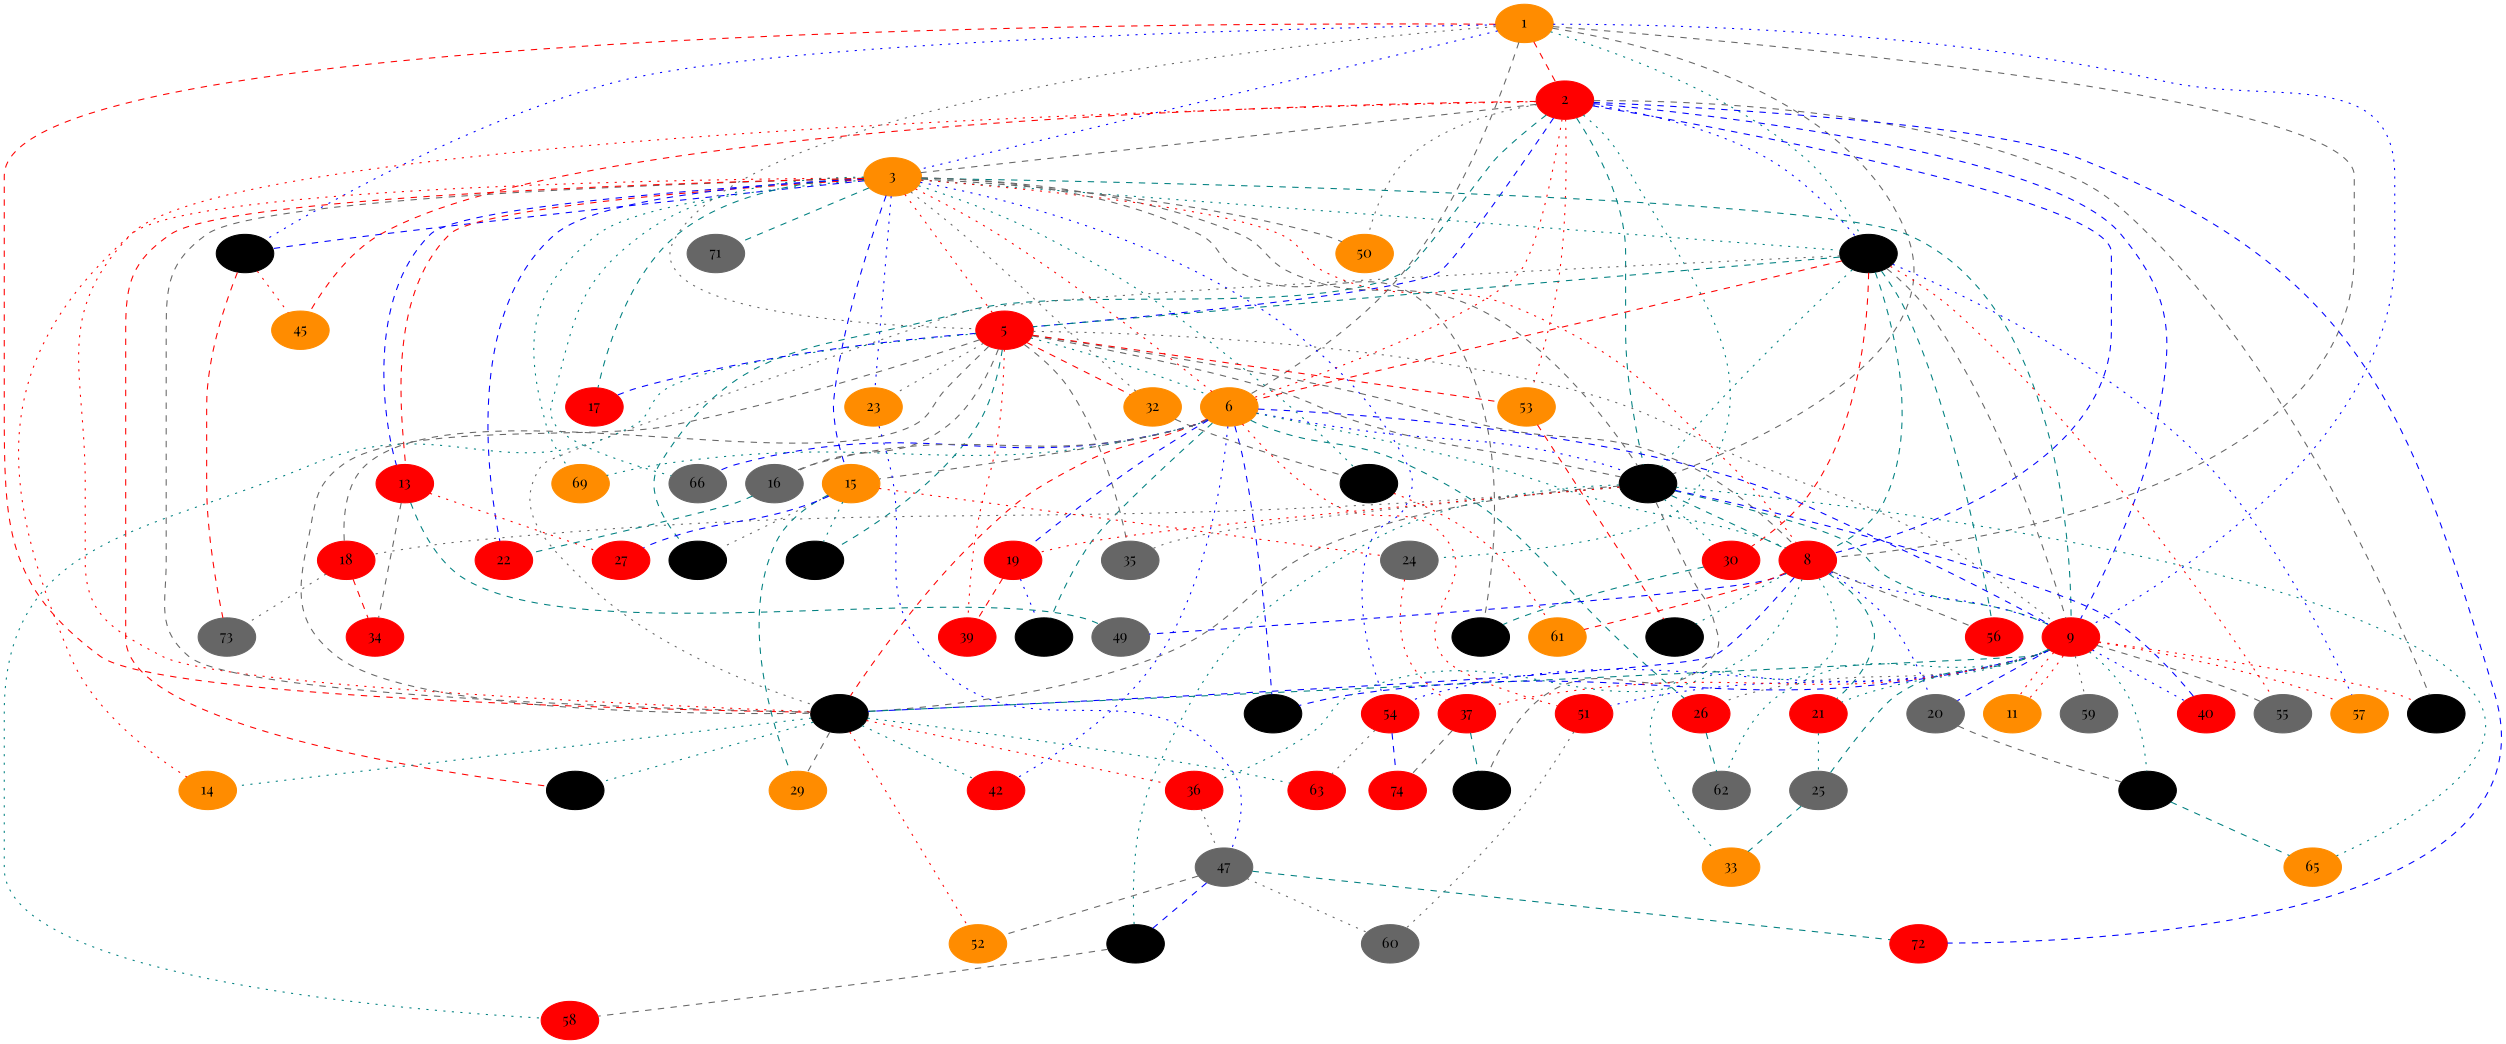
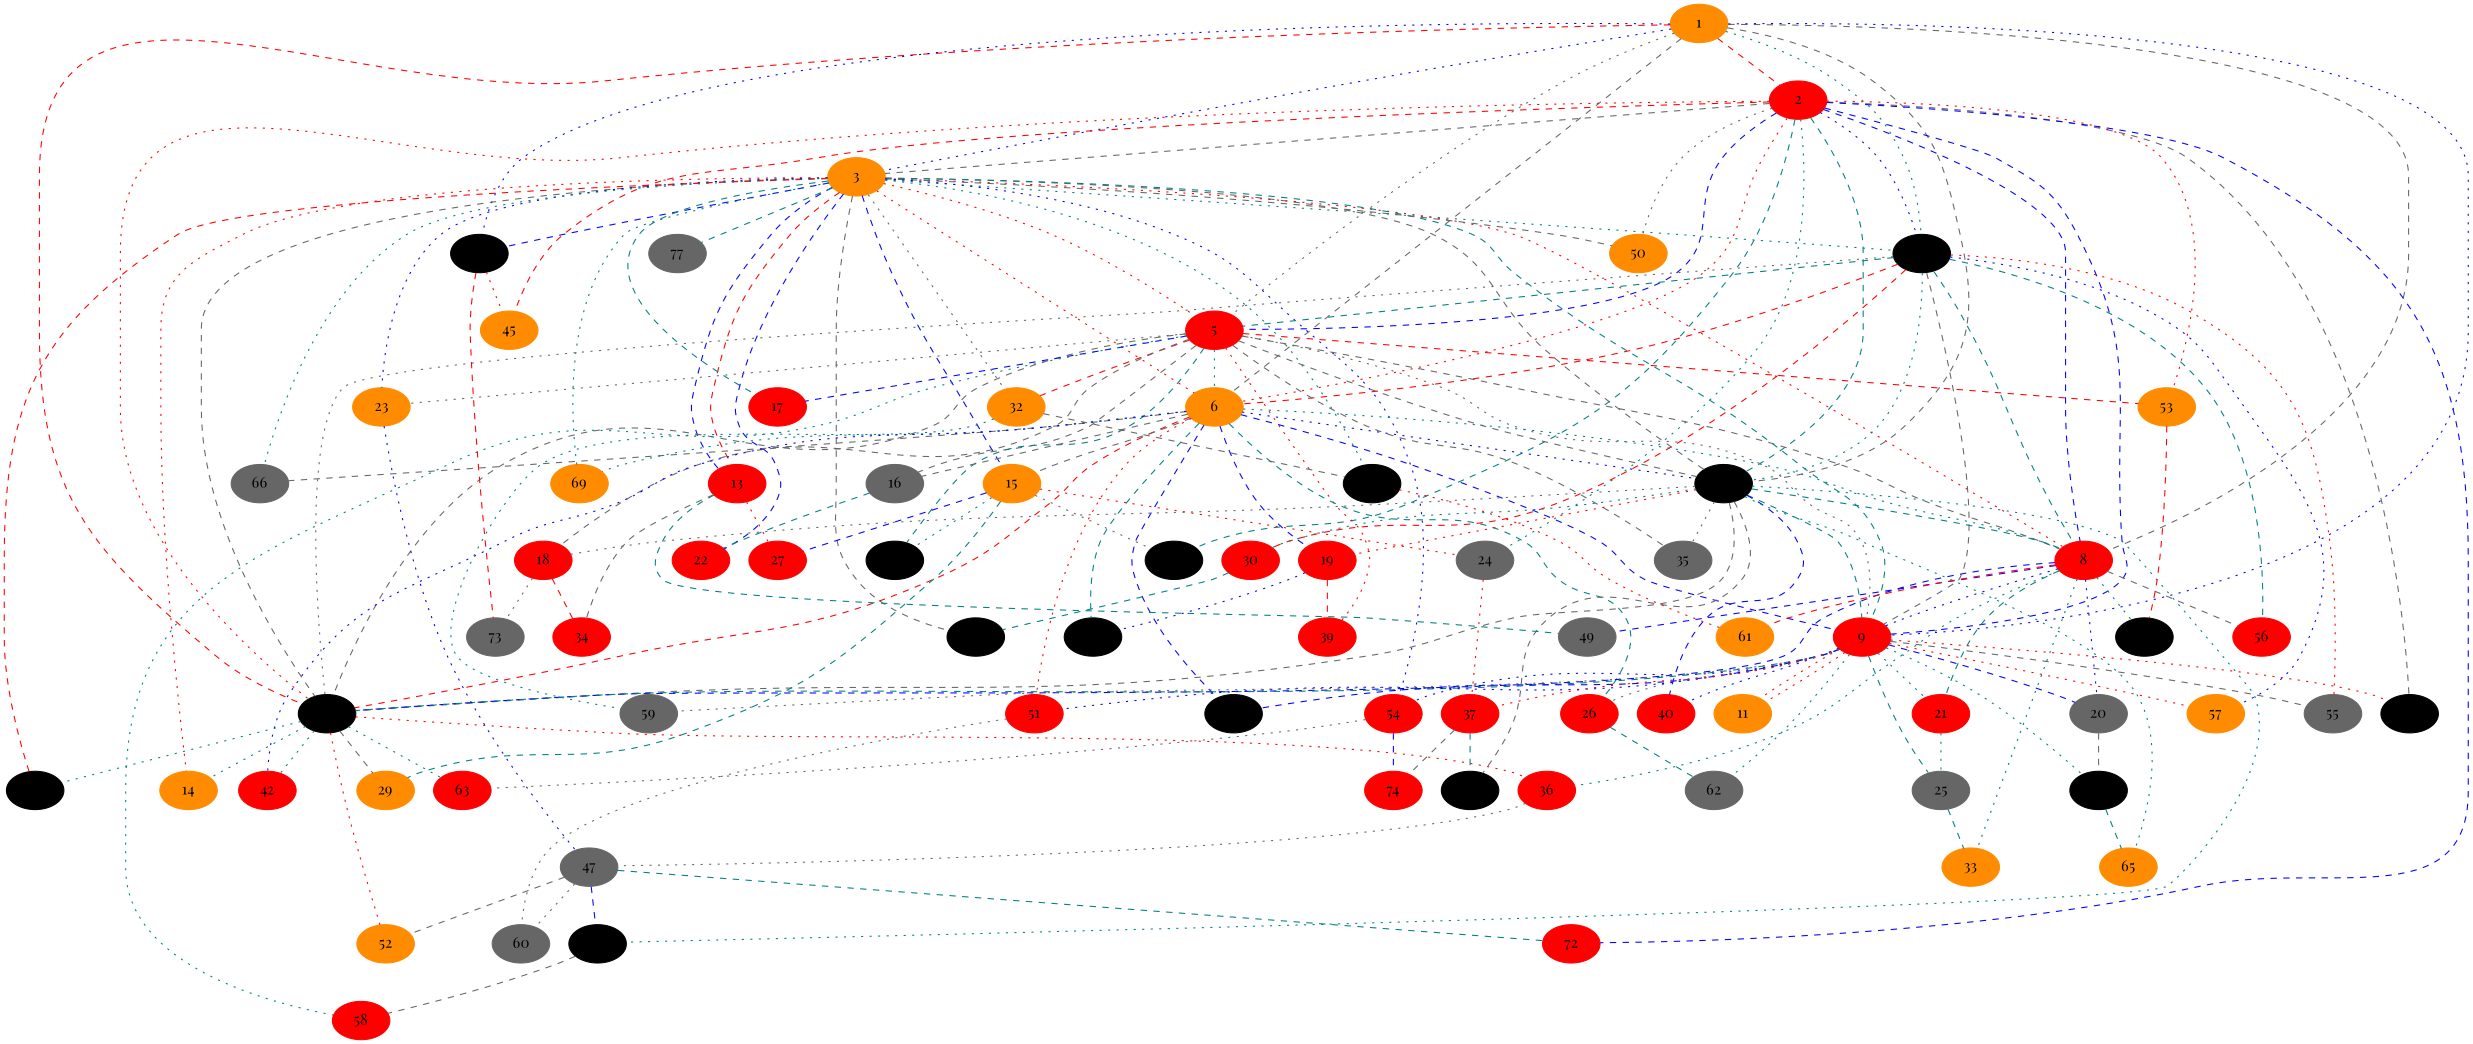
node "71": label "71" -> "77"
edge "6" -- "66": color blue -> gray40
edge "32" -- "59": added
